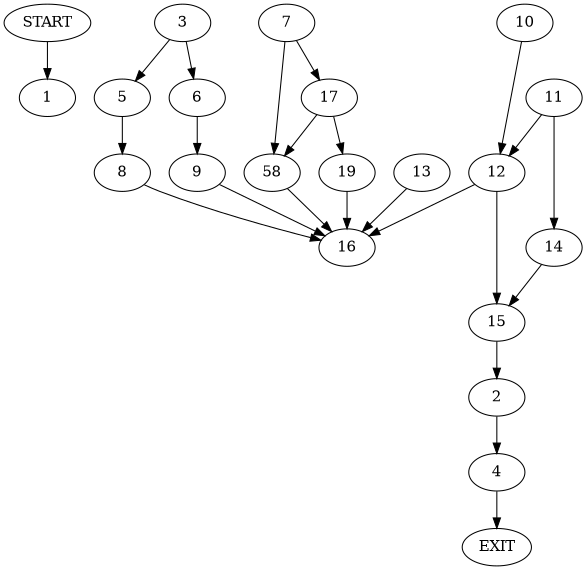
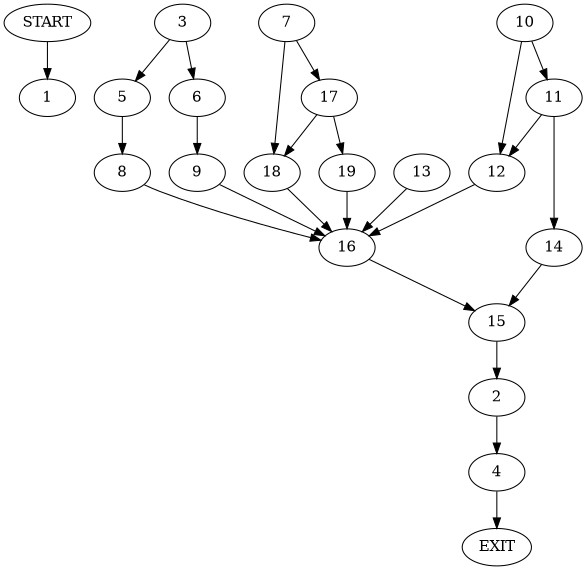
edge "10" -> "11": added
node "58": label "58" -> "18"
edge "12" -> "15": now "16" -> "15"
